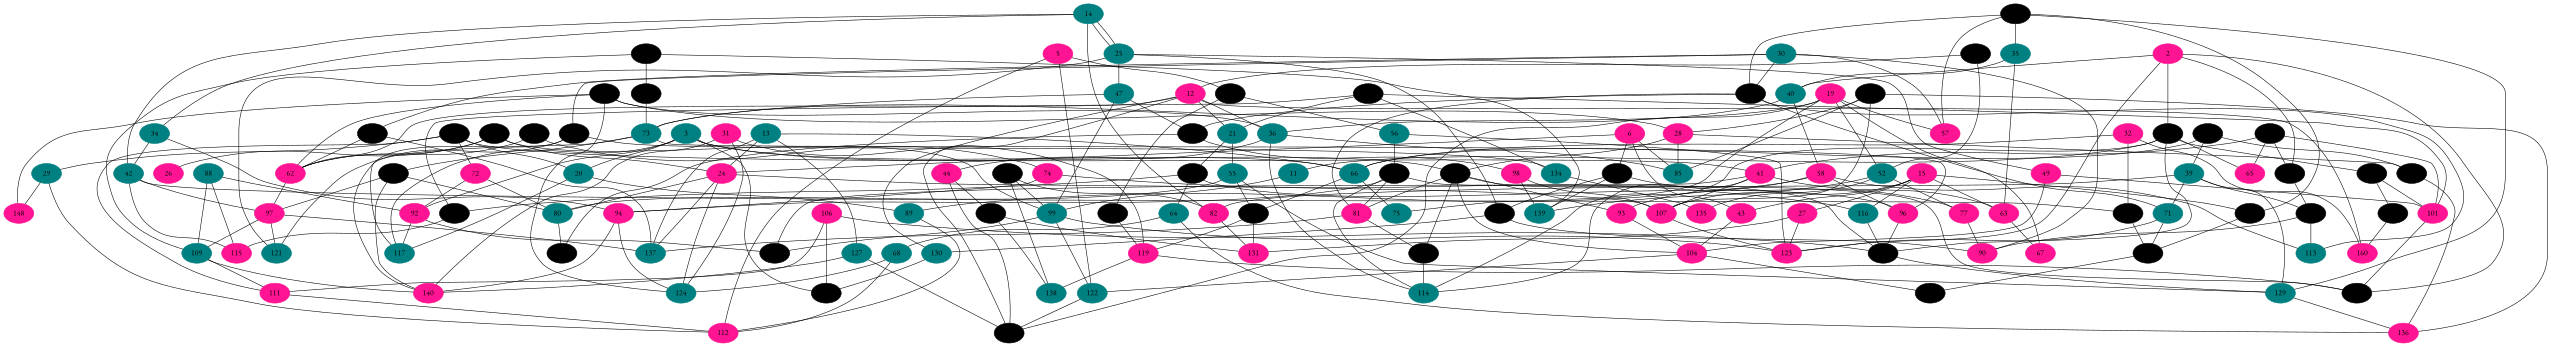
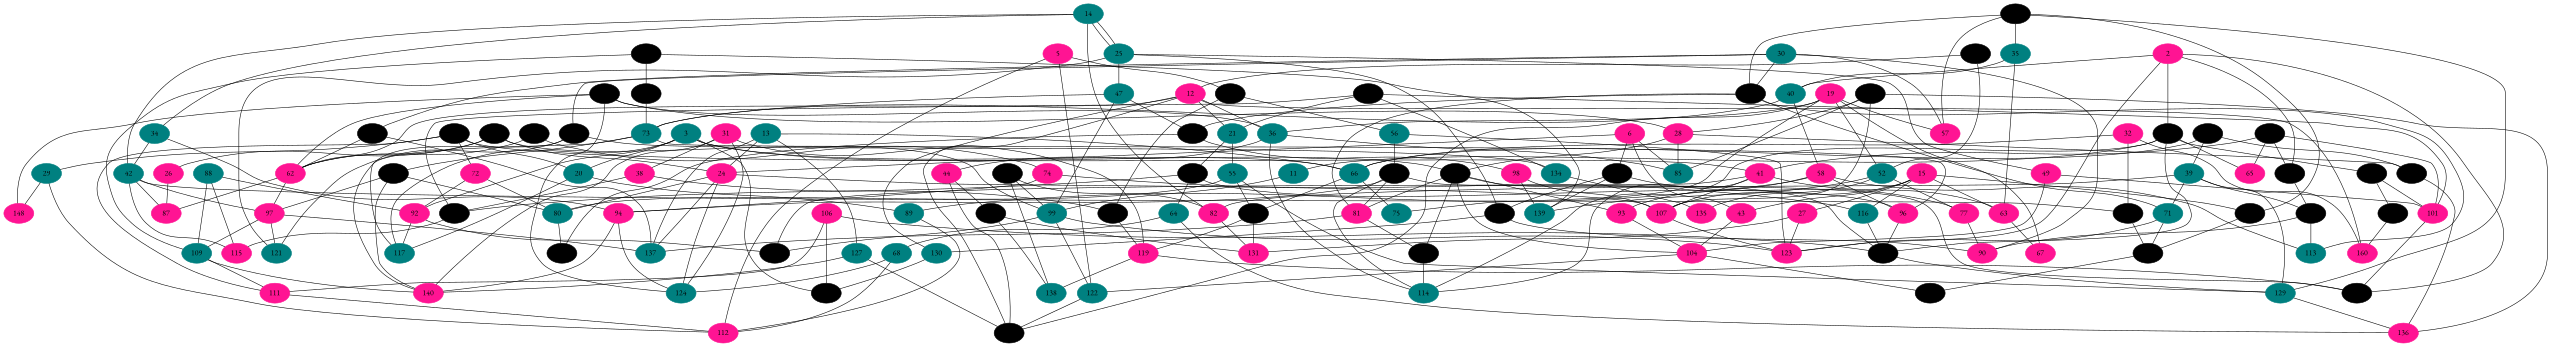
node "38": added
node "87": added
